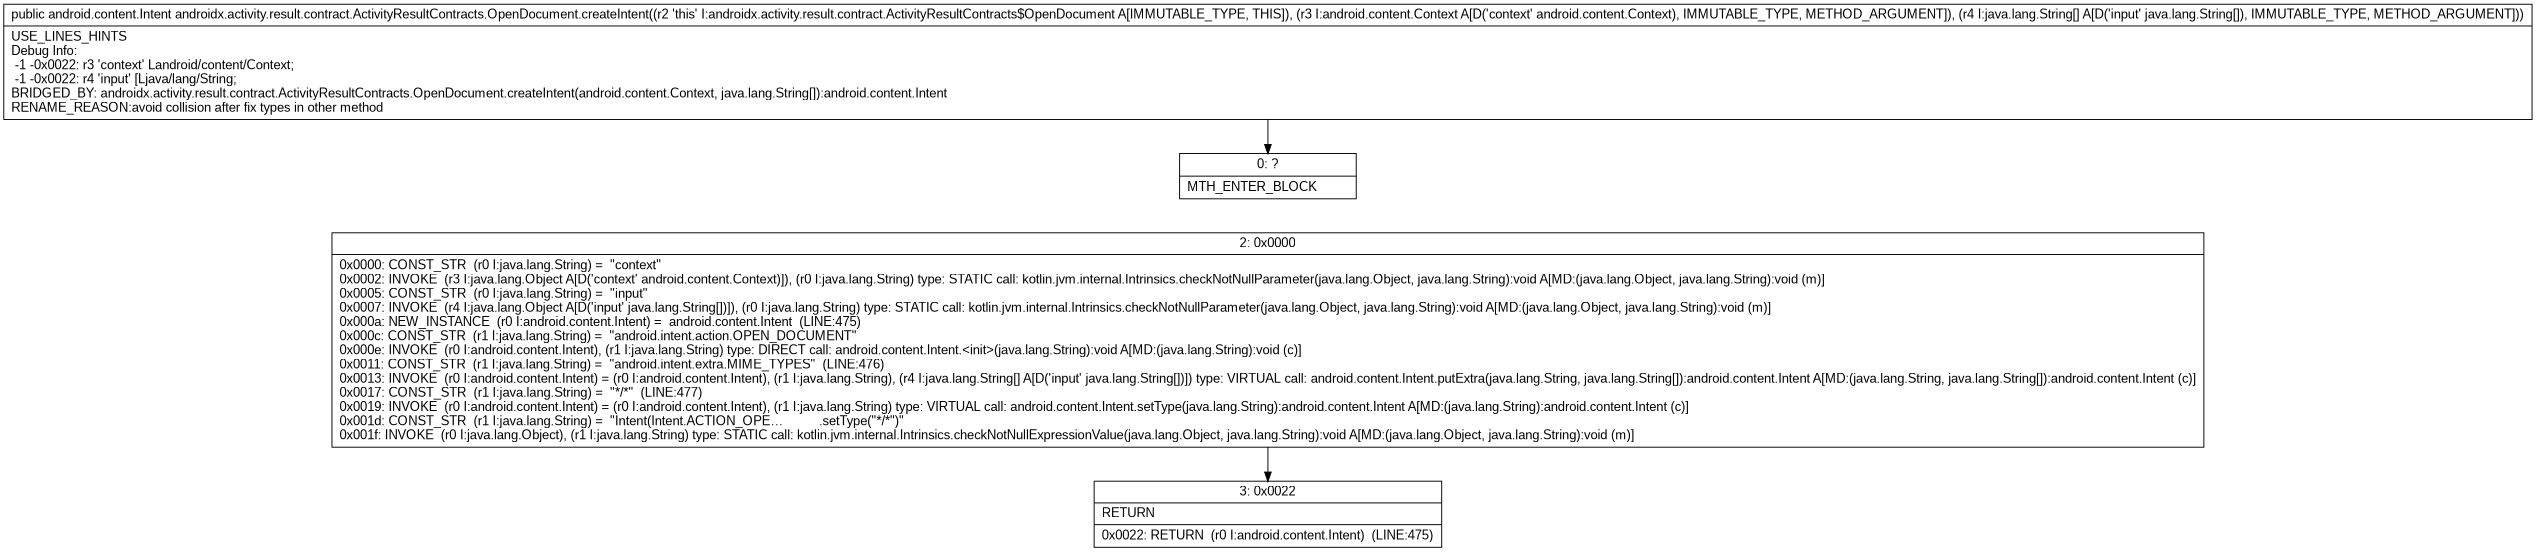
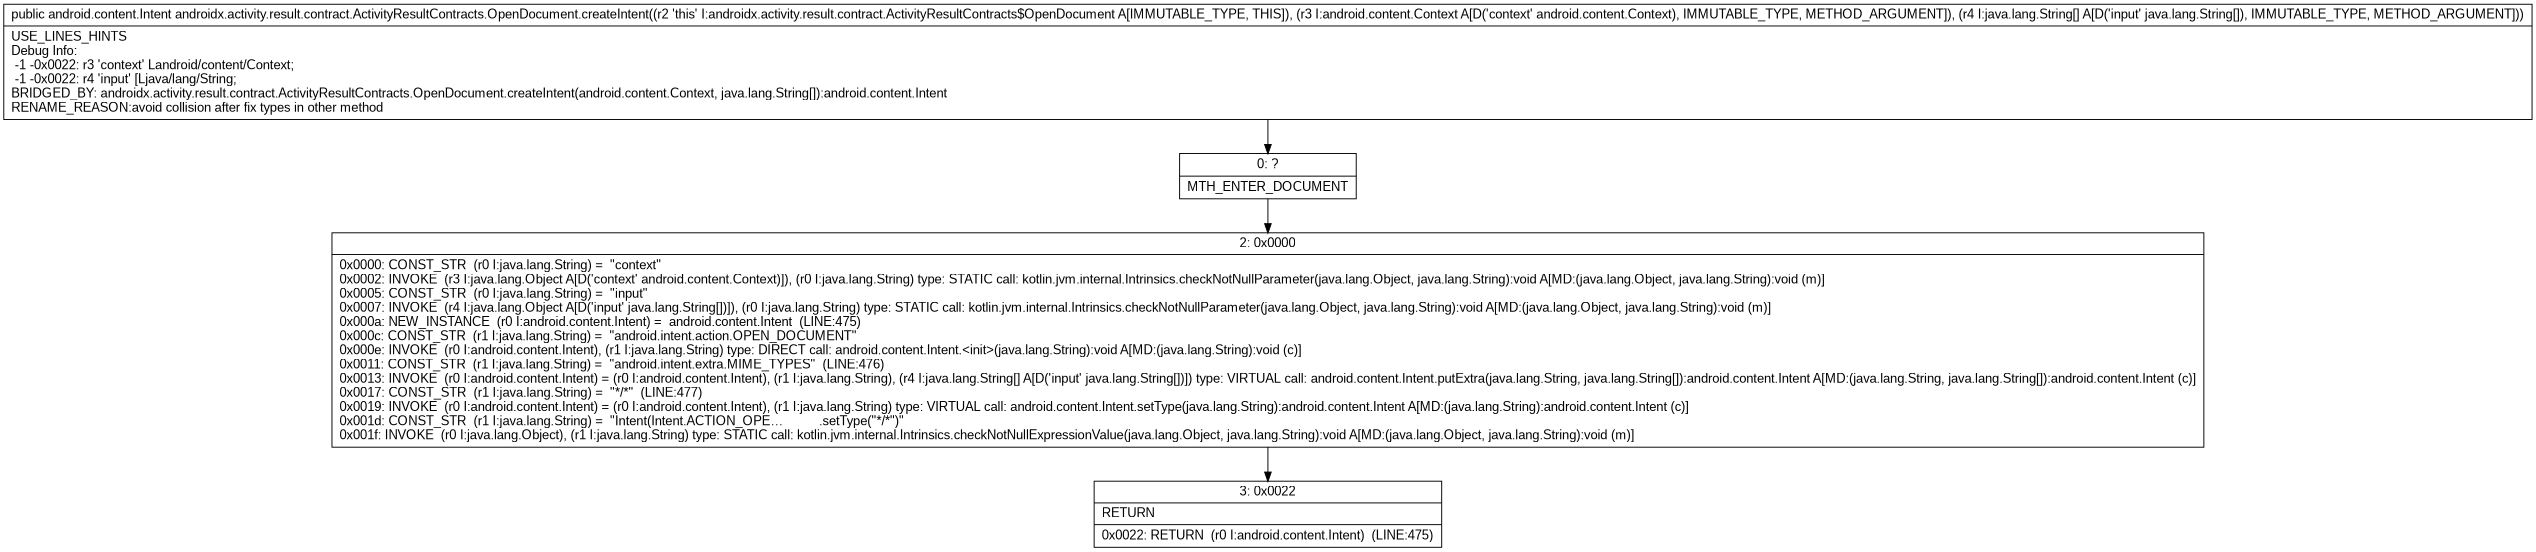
node "0: ?": text "MTH_ENTER_BLOCK" -> "MTH_ENTER_DOCUMENT"
edge "0: ?" -> "2: 0x0000": added
